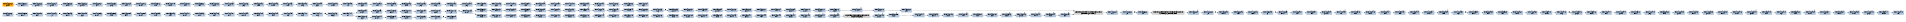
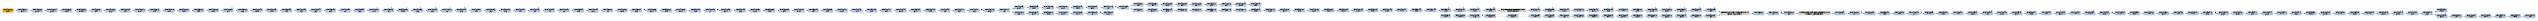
node "0x0042884d subb": removed
node "0x004280c6 movl": added
edge "0x00428922 addl" -> "0x0042892a movl": now "0x0042891f popl" -> "0x0042892a movl"
